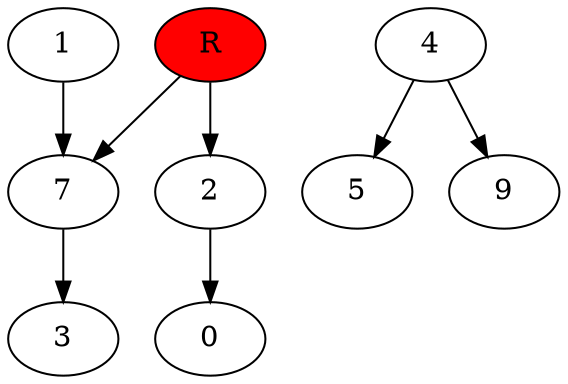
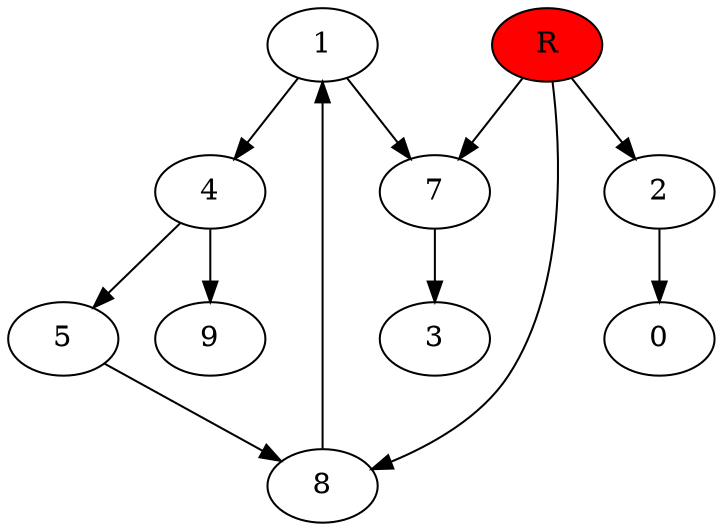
edge "1" -> "4": added
node "8": added
